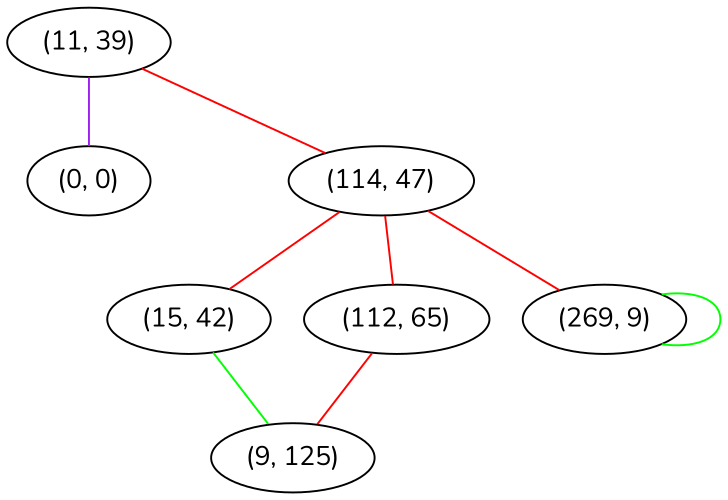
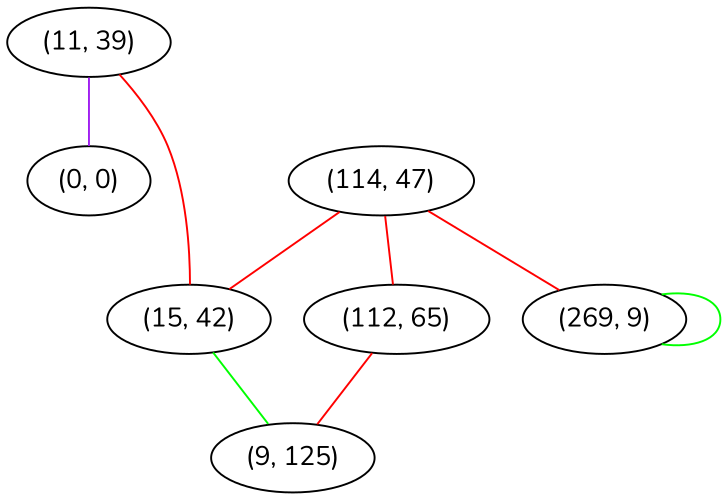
edge "(11, 39)" -- "(114, 47)": now "(11, 39)" -- "(15, 42)"
